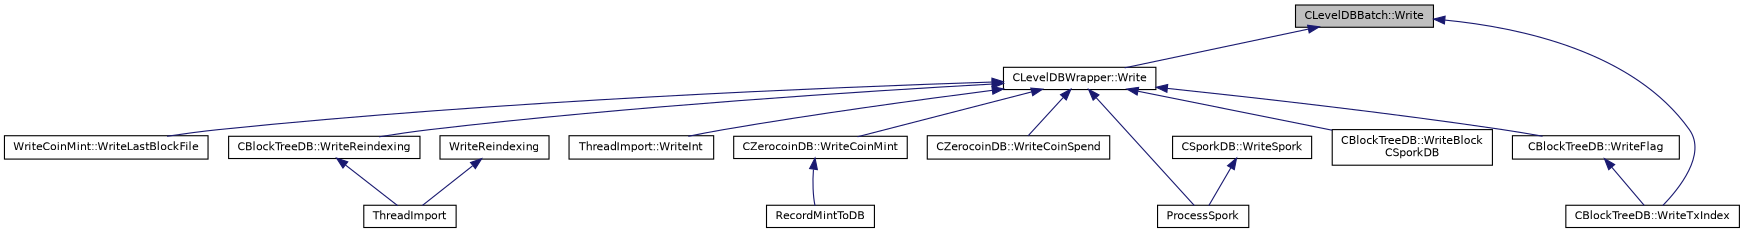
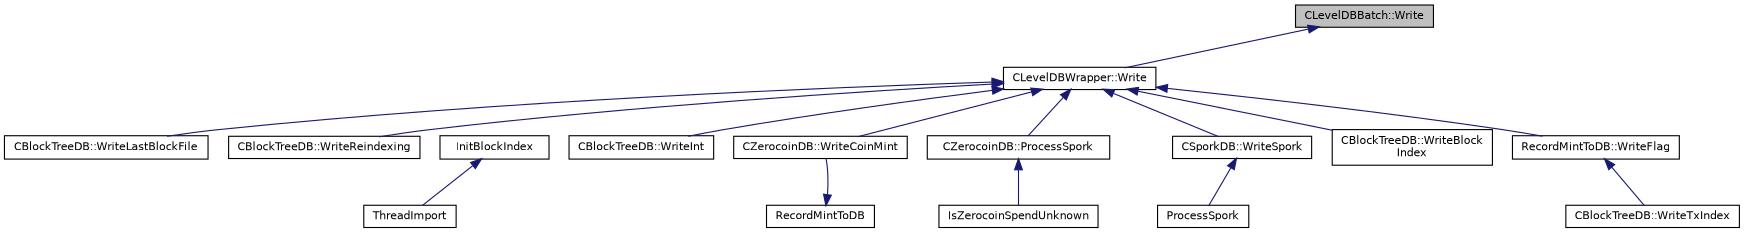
edge "CBlockTreeDB::WriteTxIndex" -> "CLevelDBBatch::Write": removed
node "WriteCoinMint::WriteLastBlockFile": label "WriteCoinMint::WriteLastBlockFile" -> "CBlockTreeDB::WriteLastBlockFile"
node "WriteReindexing": label "WriteReindexing" -> "InitBlockIndex"
node "ThreadImport::WriteInt": label "ThreadImport::WriteInt" -> "CBlockTreeDB::WriteInt"
node "CZerocoinDB::WriteCoinSpend": label "CZerocoinDB::WriteCoinSpend" -> "CZerocoinDB::ProcessSpork"
node "CBlockTreeDB::WriteBlock CSporkDB": label "CBlockTreeDB::WriteBlock CSporkDB" -> "CBlockTreeDB::WriteBlock Index"
node "CBlockTreeDB::WriteFlag": label "CBlockTreeDB::WriteFlag" -> "RecordMintToDB::WriteFlag"
edge "ProcessSpork" -> "CLevelDBWrapper::Write": now "CSporkDB::WriteSpork" -> "CLevelDBWrapper::Write"
edge "ThreadImport" -> "CBlockTreeDB::WriteReindexing": removed
edge "RecordMintToDB" -> "CZerocoinDB::WriteCoinMint": reversed
node "IsZerocoinSpendUnknown": added
